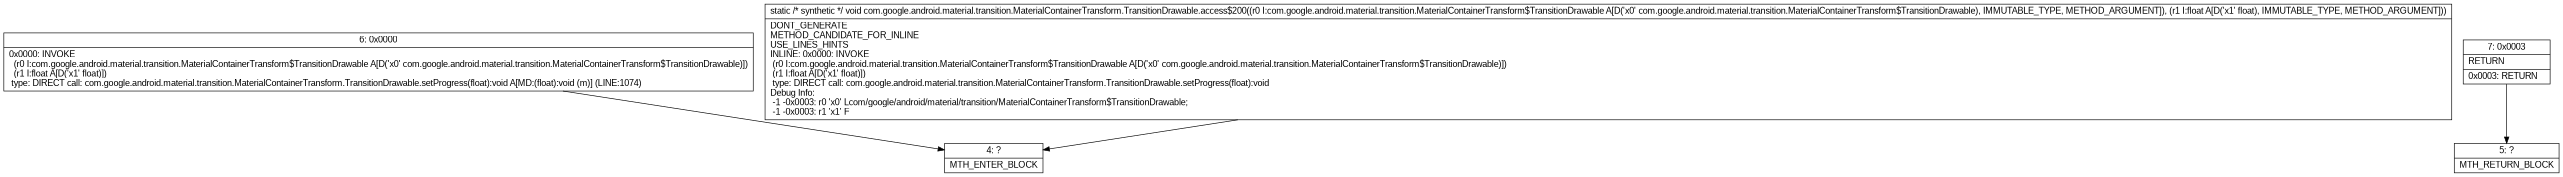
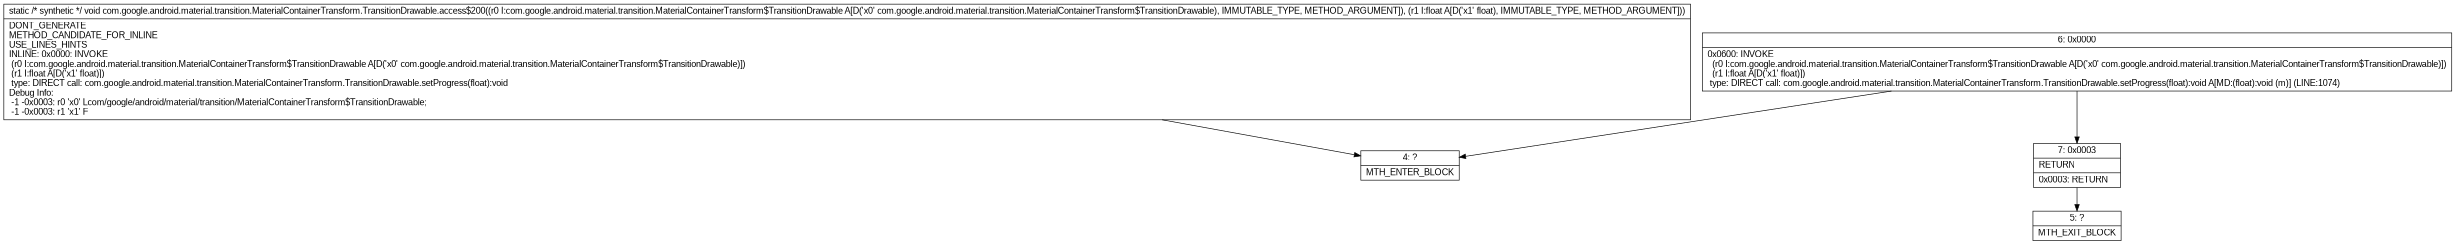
node "6: 0x0000": text "0x0000: INVOKE" -> "0x0600: INVOKE"
edge "6: 0x0000" -> "7: 0x0003": added
node "5: ?": text "MTH_RETURN_BLOCK" -> "MTH_EXIT_BLOCK"
